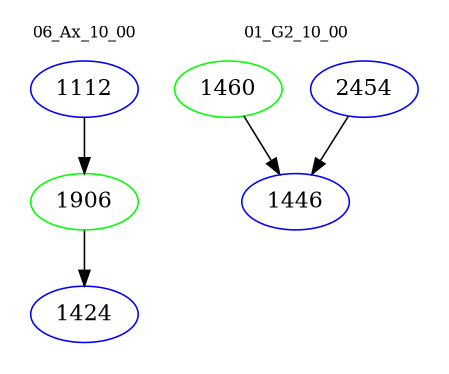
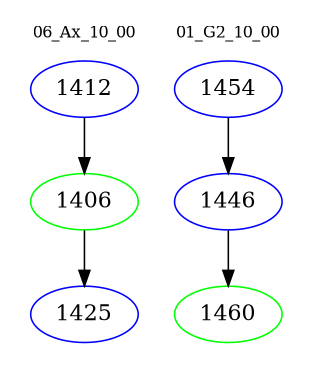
node "1112": label "1112" -> "1412"
node "2454": label "2454" -> "1454"
edge "1460" -> "1446": reversed
node "1906": label "1906" -> "1406"
node "1424": label "1424" -> "1425"
